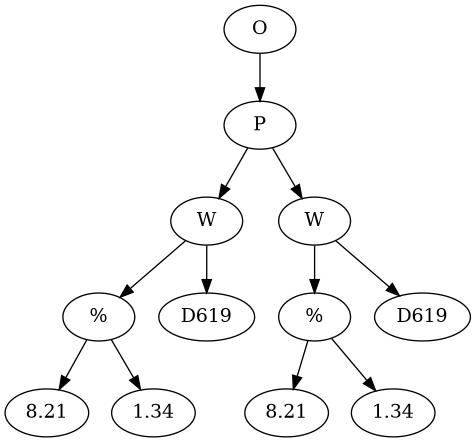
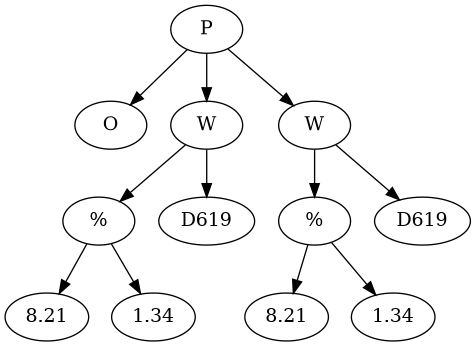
edge "O" -> "P": reversed
